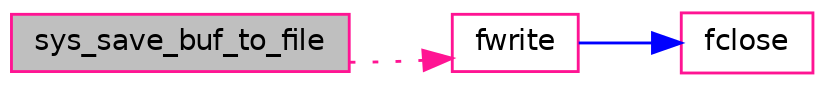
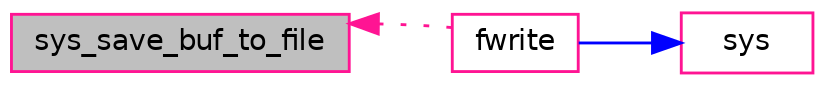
node "fclose": label "fclose" -> "sys"
edge "sys_save_buf_to_file" -> "fwrite": reversed
